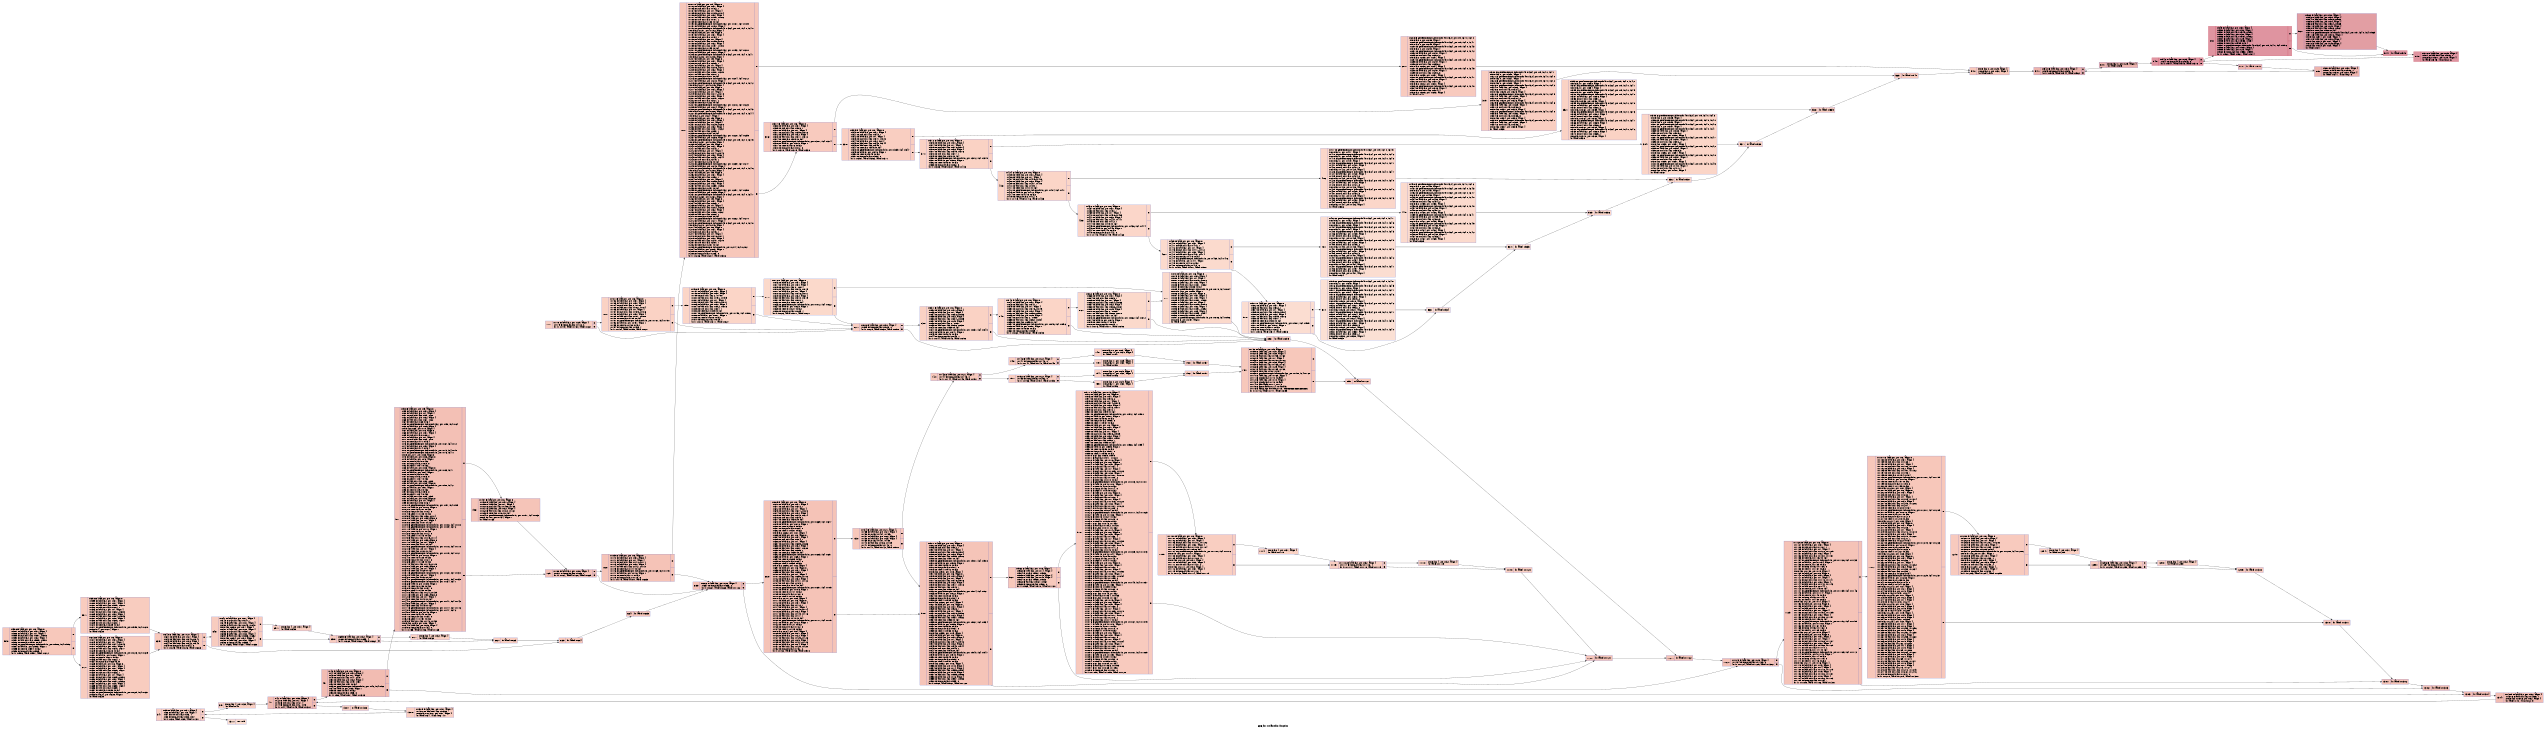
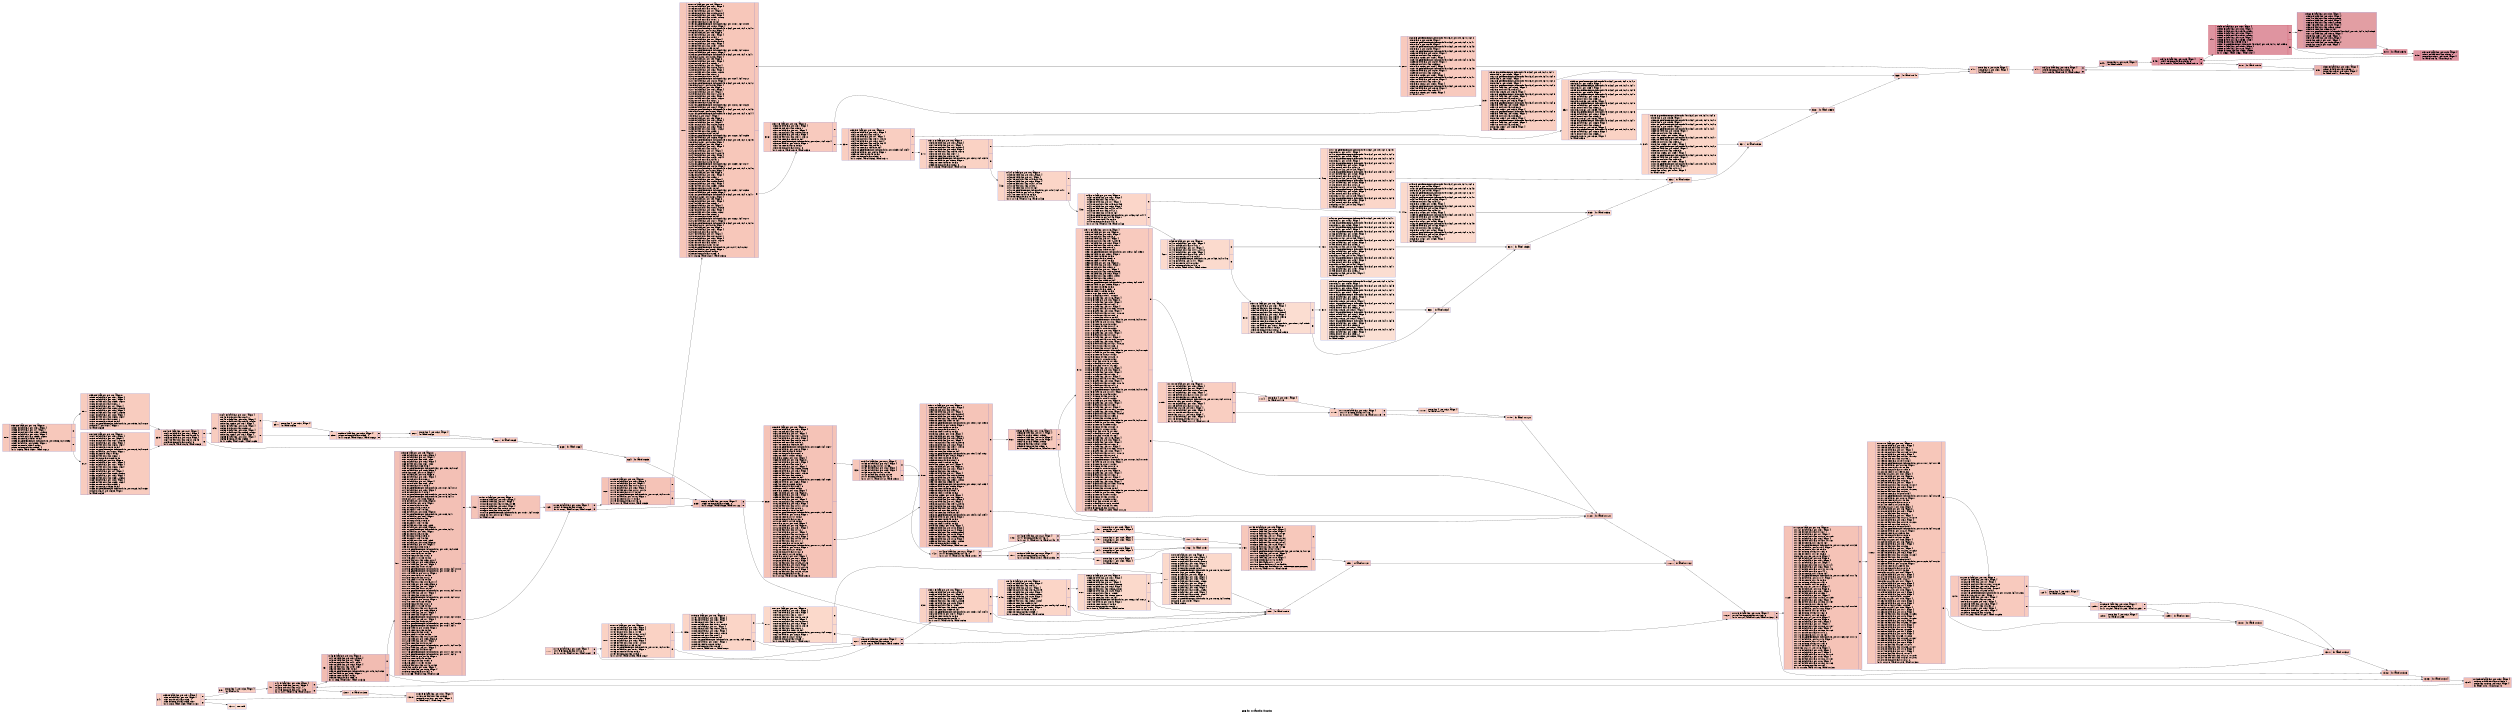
edge "1295:" -> "1298:": now "1295:" -> "1301:"
